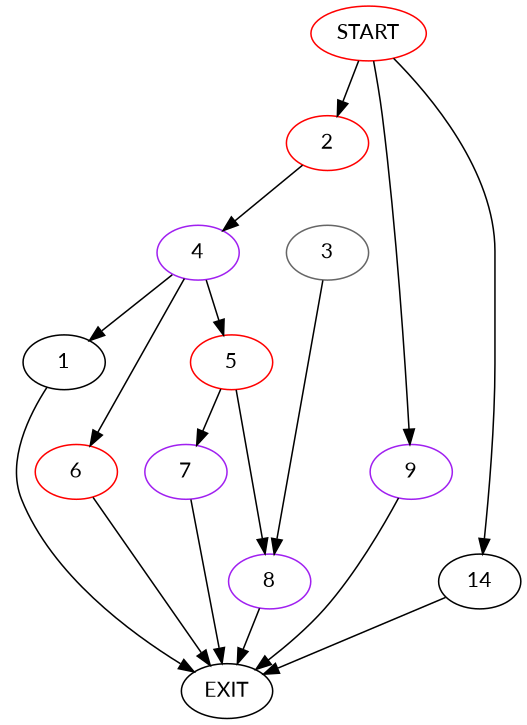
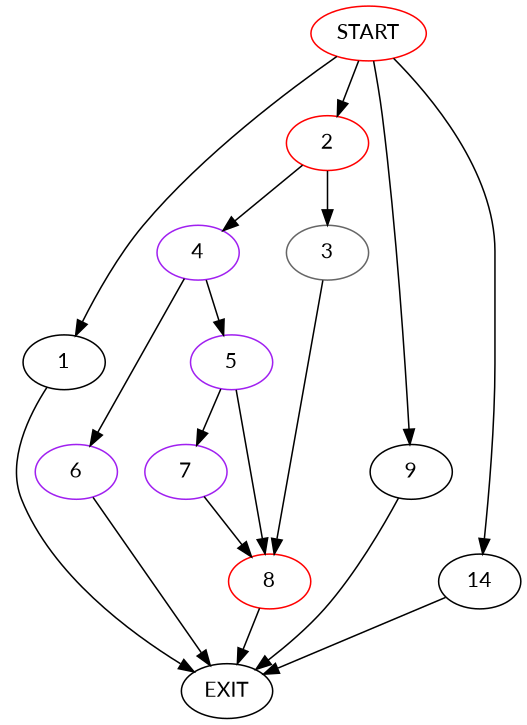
edge "2" -> "3": added
edge "4" -> "1": now "START" -> "1"
node "5": color red -> purple
node "6": color red -> purple
node "9": color purple -> black
edge "7" -> "EXIT": now "7" -> "8"
node "8": color purple -> red
